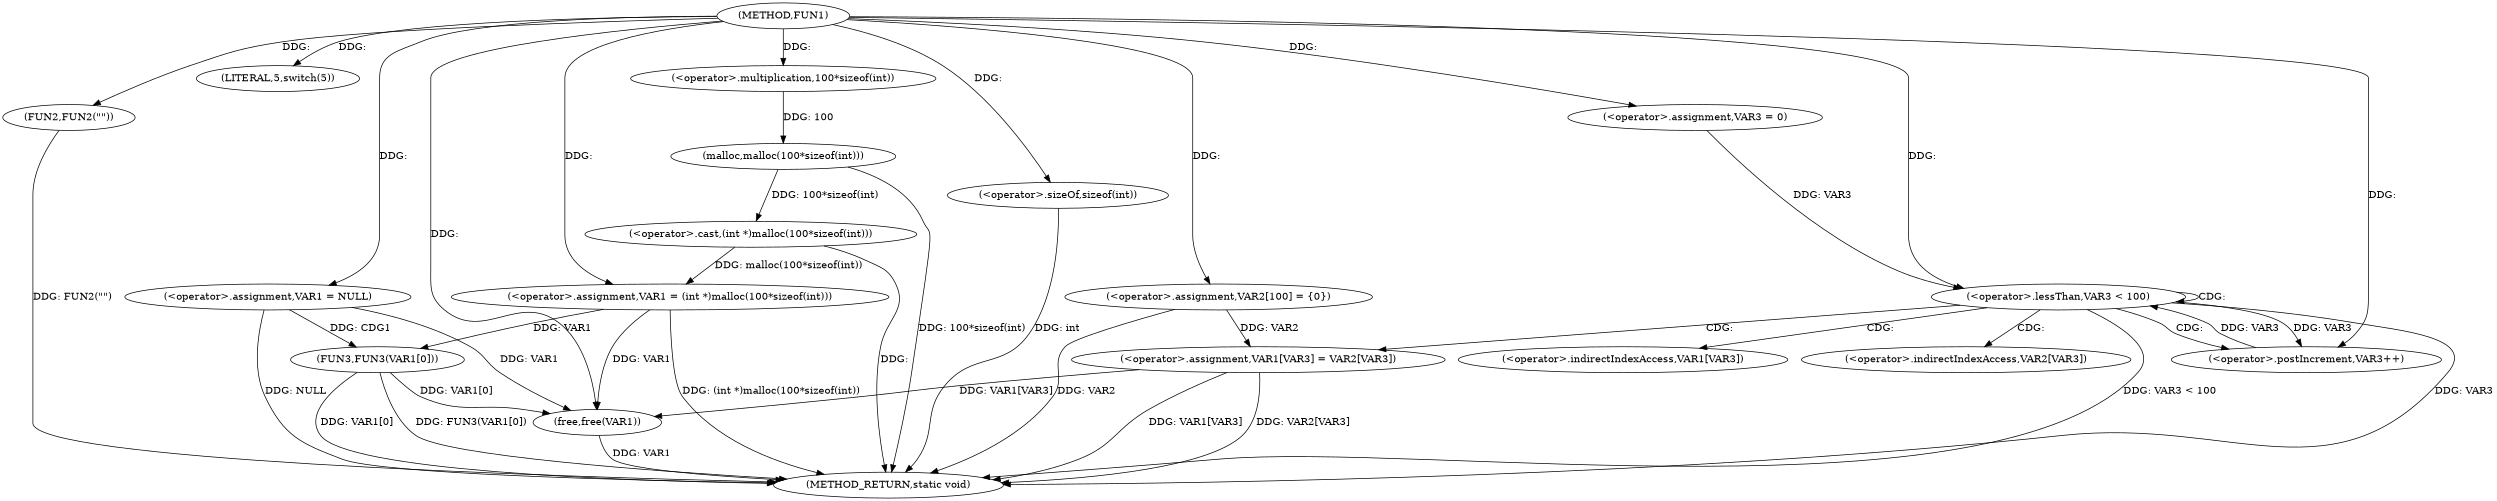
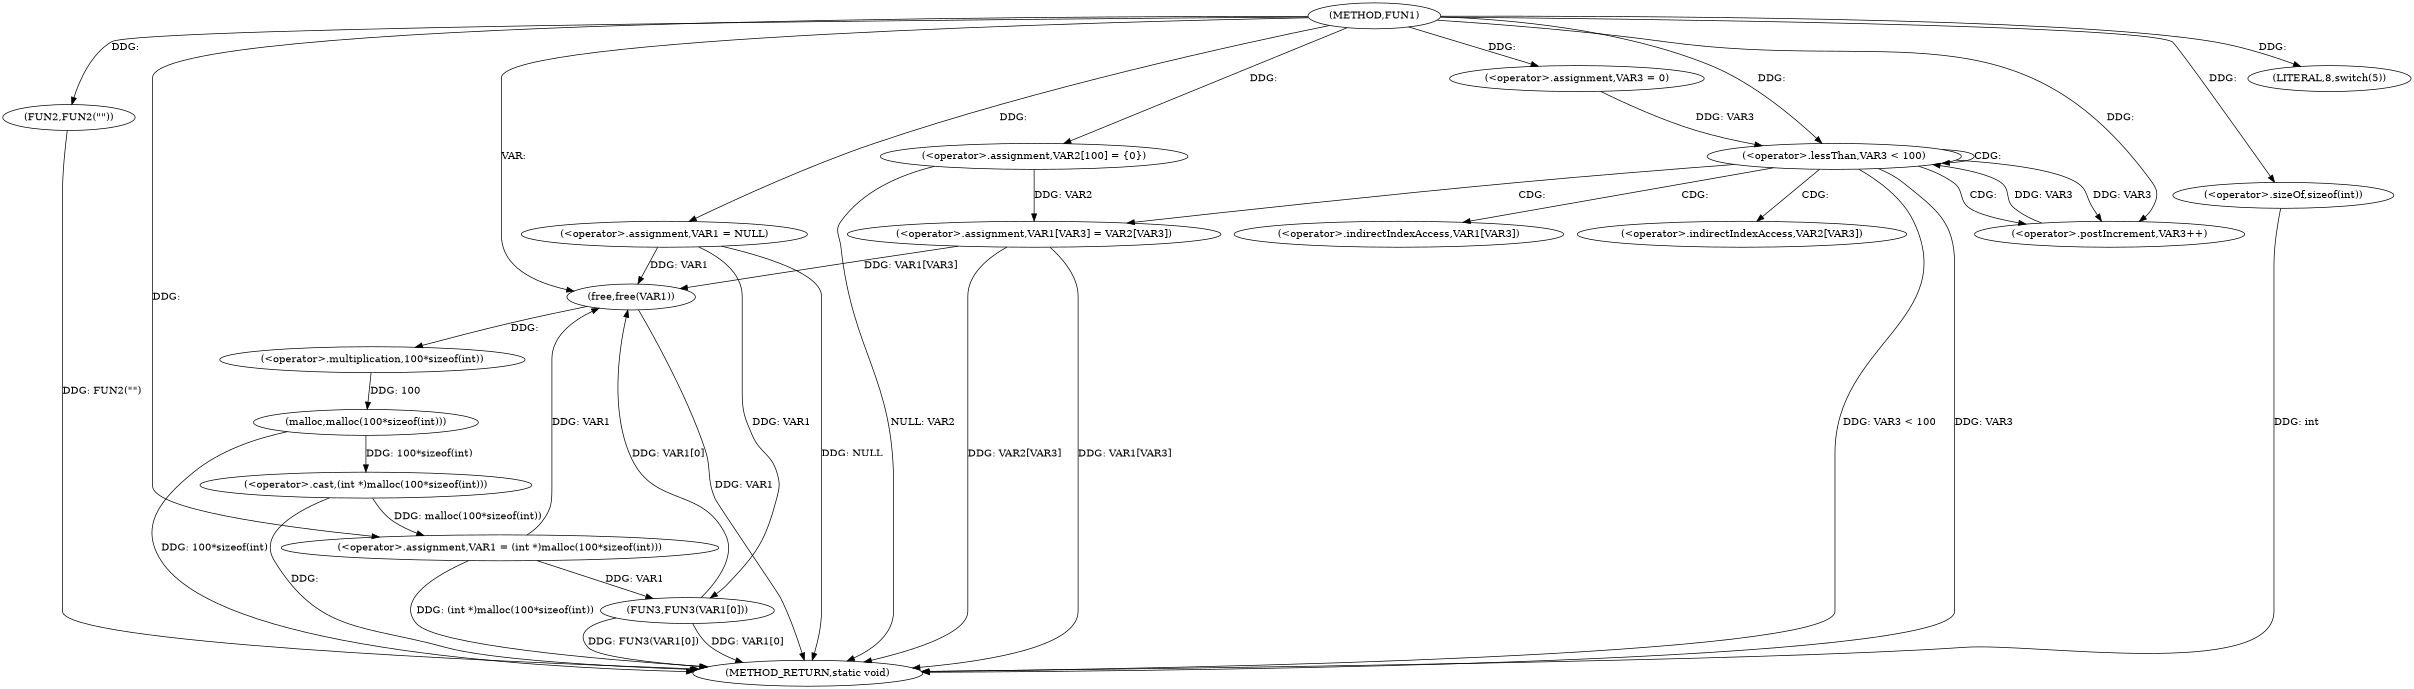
edge "(METHOD,FUN1)" -> "(<operator>.multiplication,100*sizeof(int))": now "(free,free(VAR1))" -> "(<operator>.multiplication,100*sizeof(int))"
node "(LITERAL,5,switch(5))": label "(LITERAL,5,switch(5))" -> "(LITERAL,8,switch(5))"
edge "(METHOD,FUN1)" -> "(free,free(VAR1))": label "DDG: " -> "VAR: "
edge "(<operator>.assignment,VAR1 = NULL)" -> "(FUN3,FUN3(VAR1[0]))": label "DDG: CDG1" -> "DDG: VAR1"
edge "(<operator>.assignment,VAR2[100] = {0})" -> "(METHOD_RETURN,static void)": label "DDG: VAR2" -> "NULL: VAR2"
